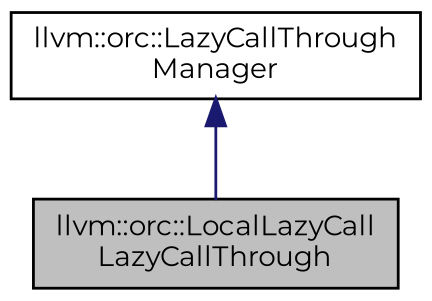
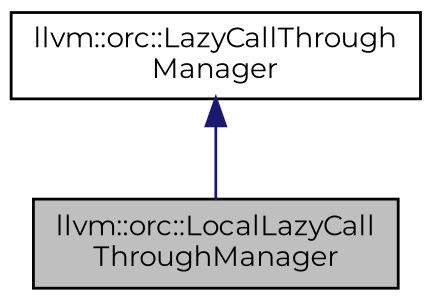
node "llvm::orc::LocalLazyCall LazyCallThrough": label "llvm::orc::LocalLazyCall LazyCallThrough" -> "llvm::orc::LocalLazyCall ThroughManager"
